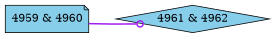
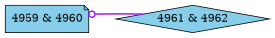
edge "4959 & 4960" -> "4961 & 4962": reversed
